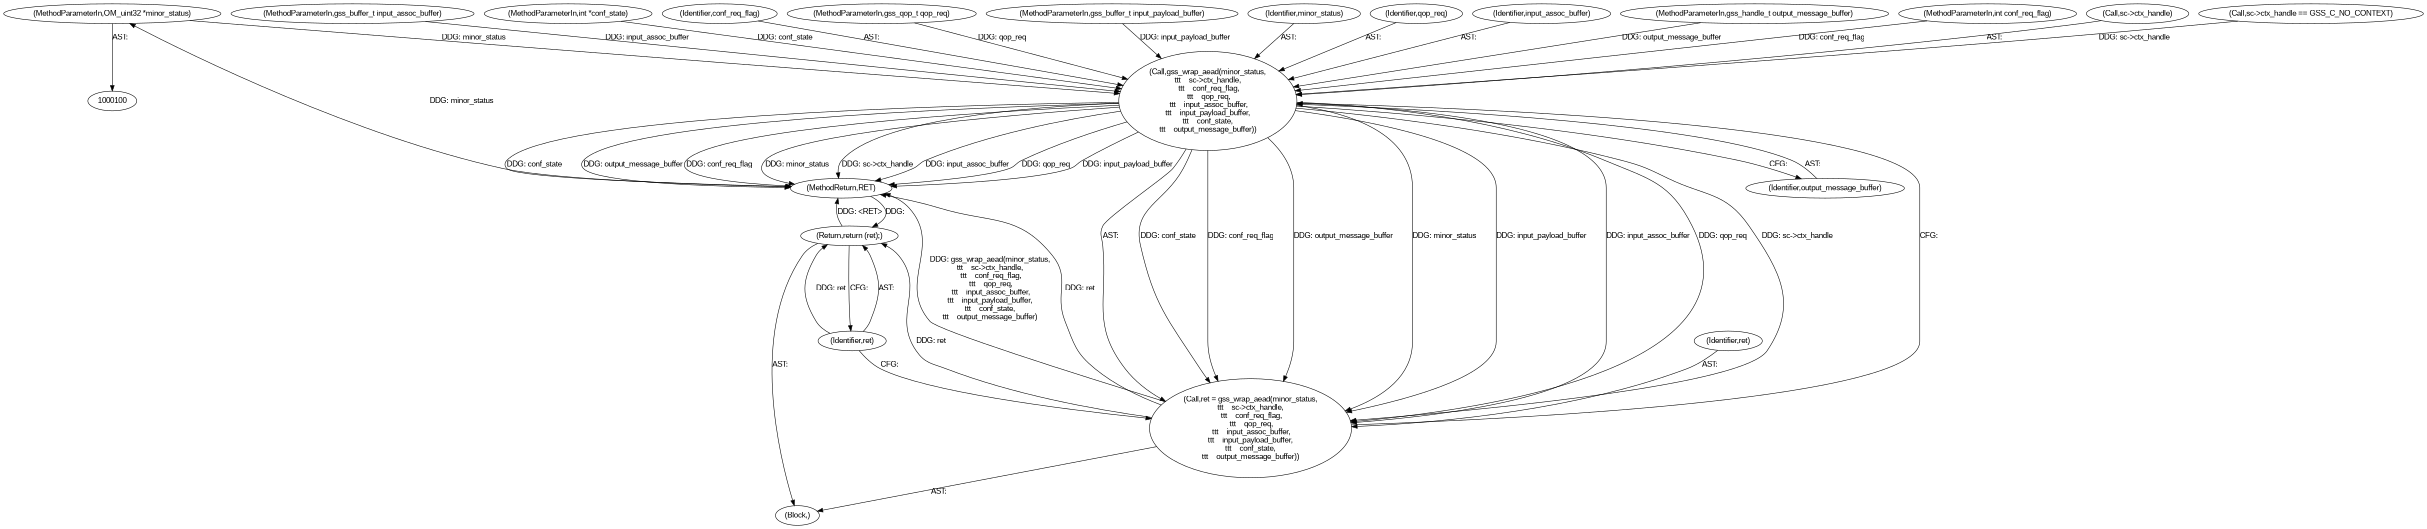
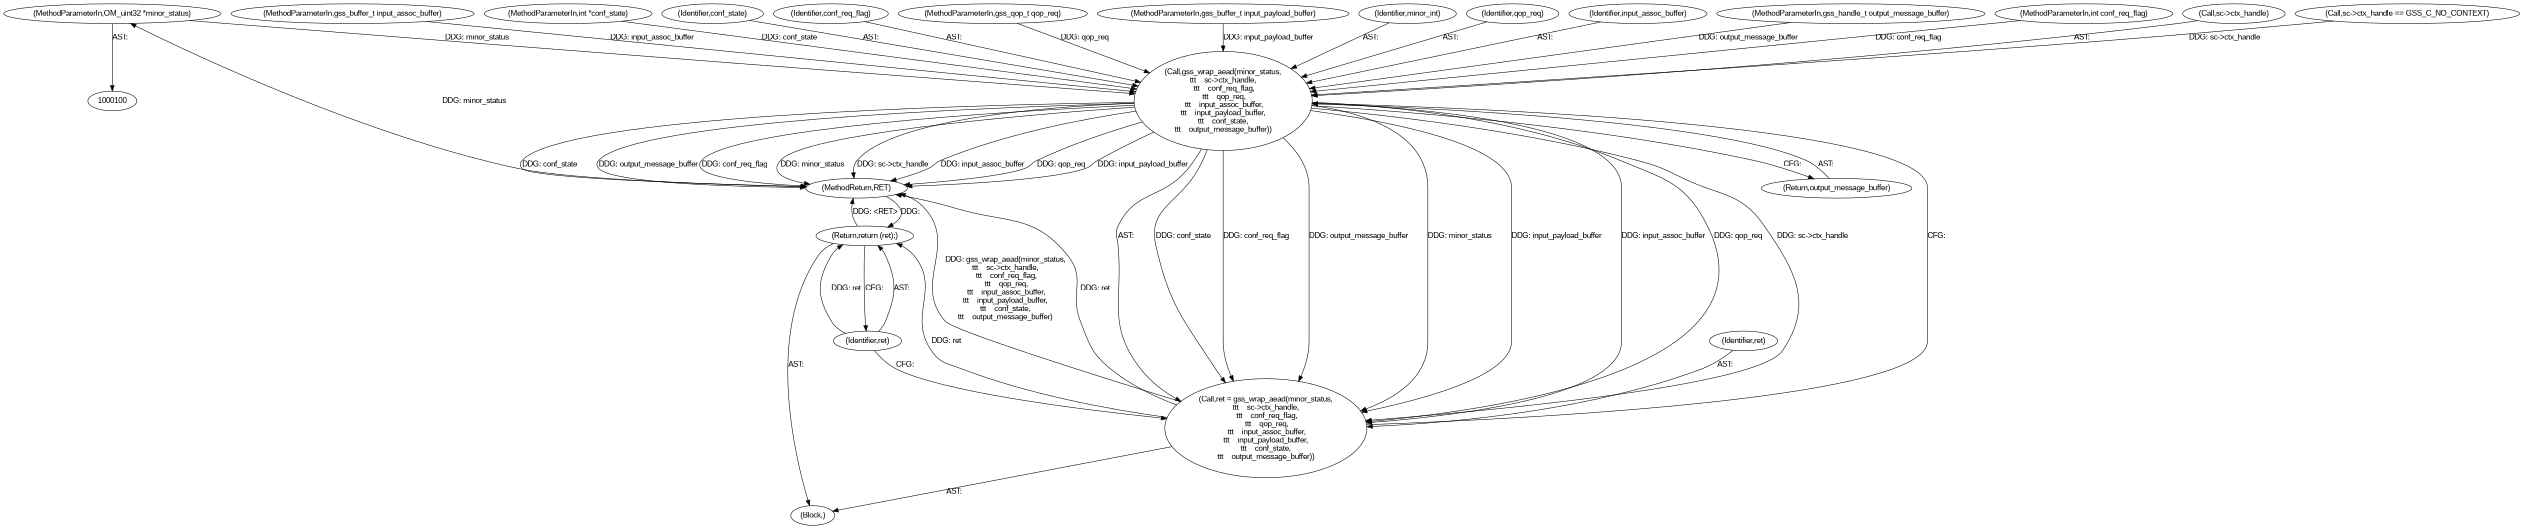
node "(Identifier,conf_state)": added
node "(Identifier,minor_status)": label "(Identifier,minor_status)" -> "(Identifier,minor_int)"
node "(Identifier,output_message_buffer)": label "(Identifier,output_message_buffer)" -> "(Return,output_message_buffer)"
